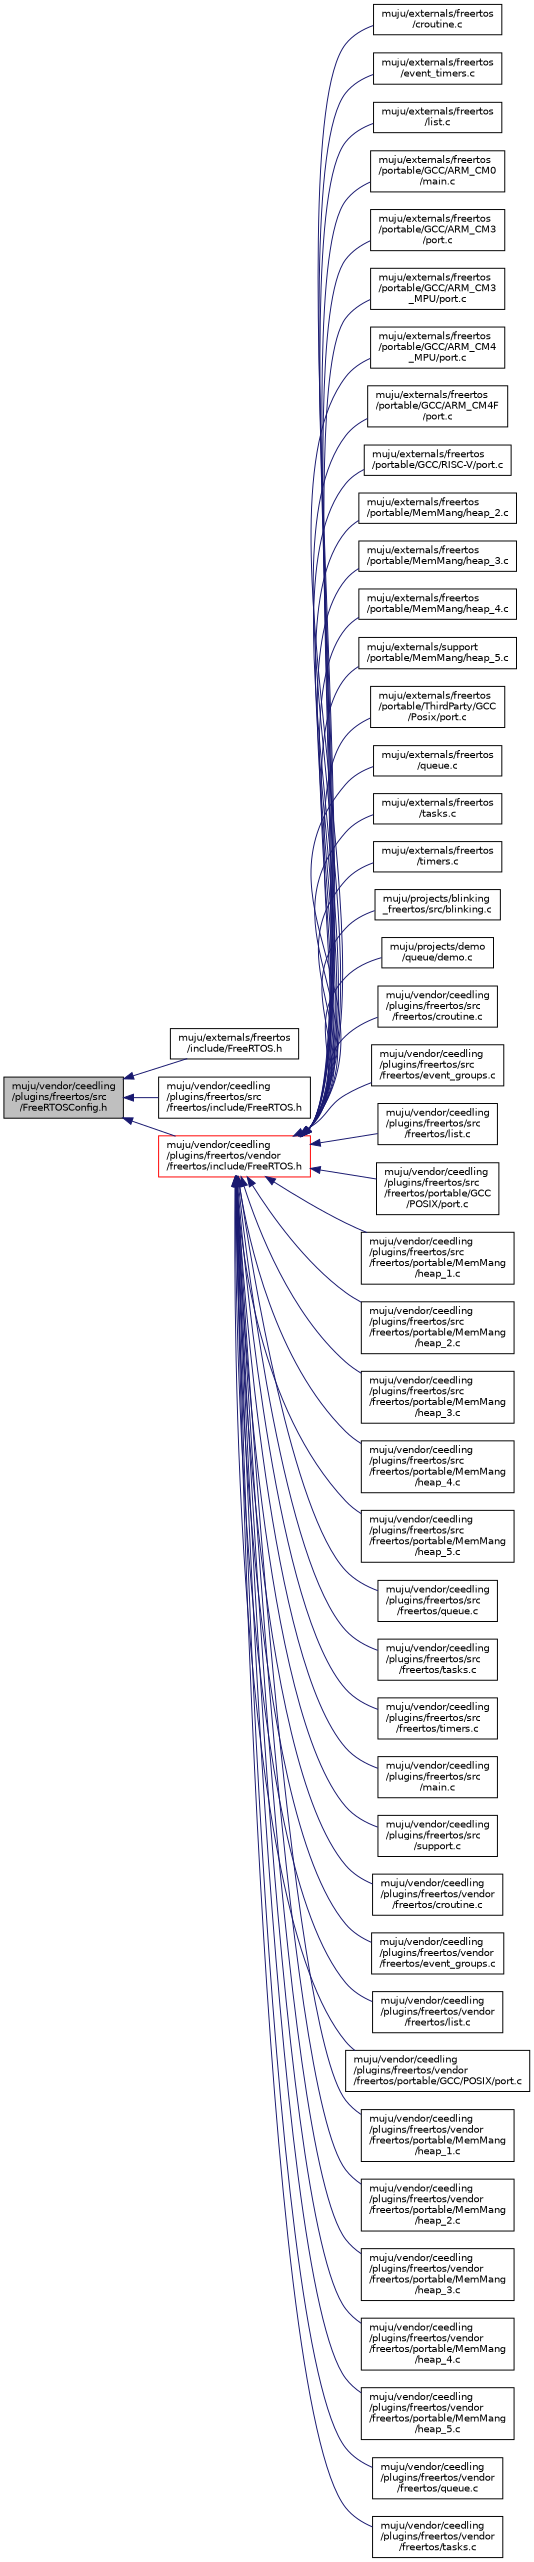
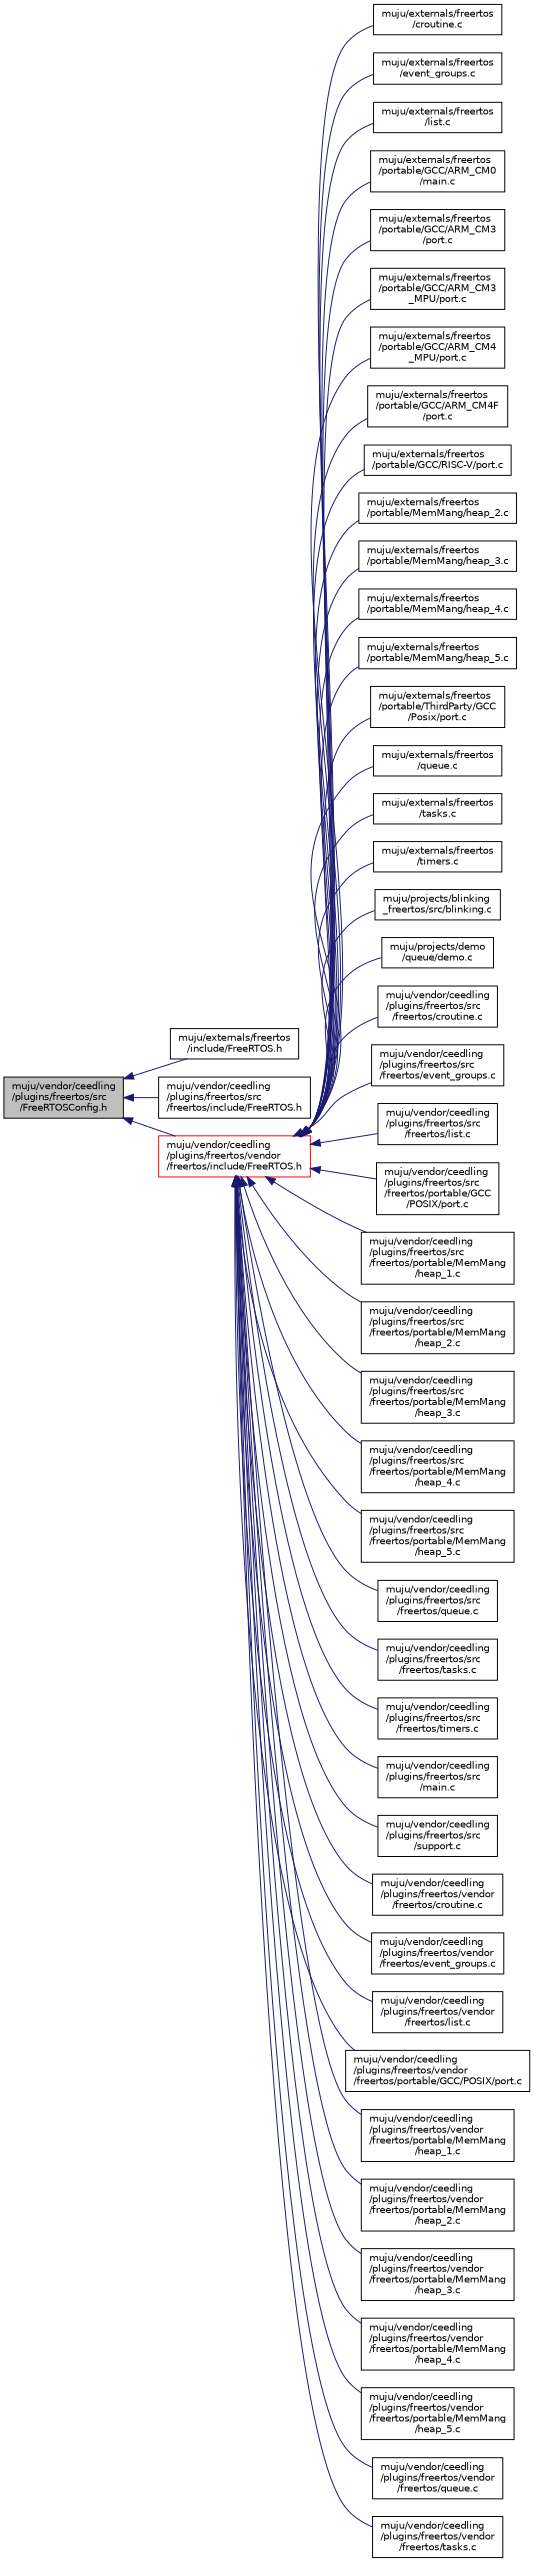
node "muju/externals/freertos /event_timers.c": label "muju/externals/freertos /event_timers.c" -> "muju/externals/freertos /event_groups.c"
node "muju/externals/support /portable/MemMang/heap_5.c": label "muju/externals/support /portable/MemMang/heap_5.c" -> "muju/externals/freertos /portable/MemMang/heap_5.c"
